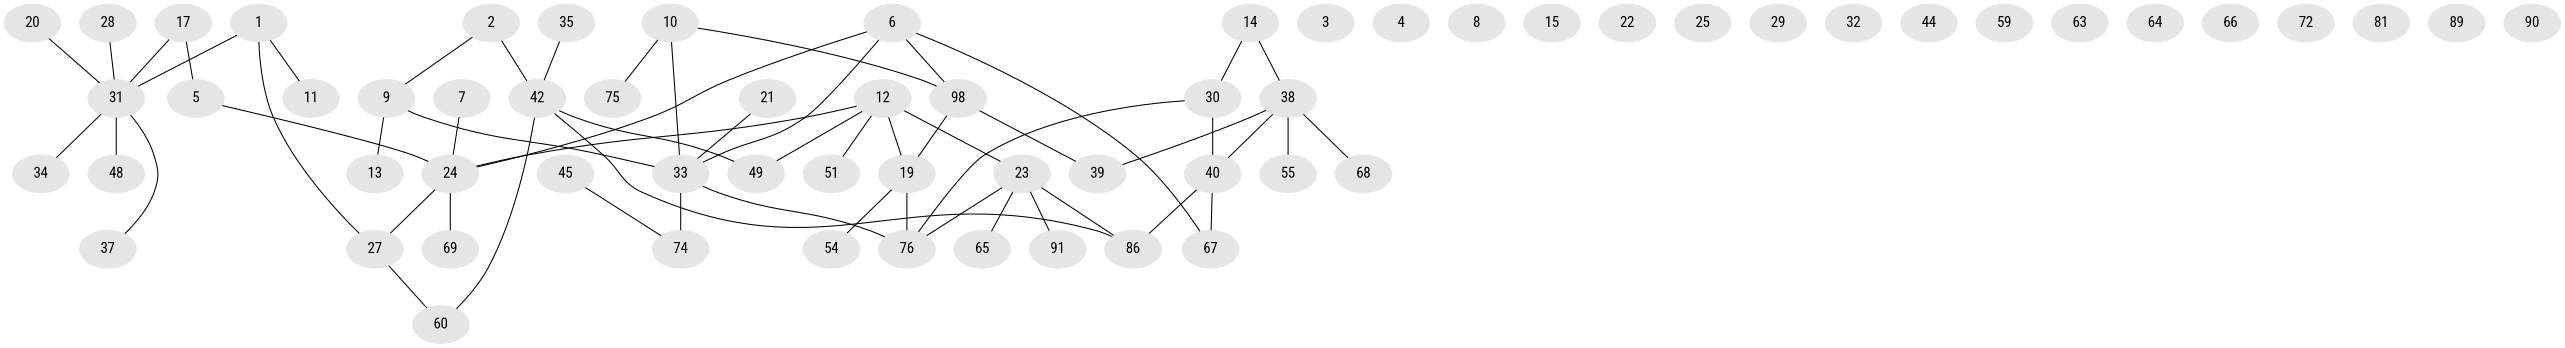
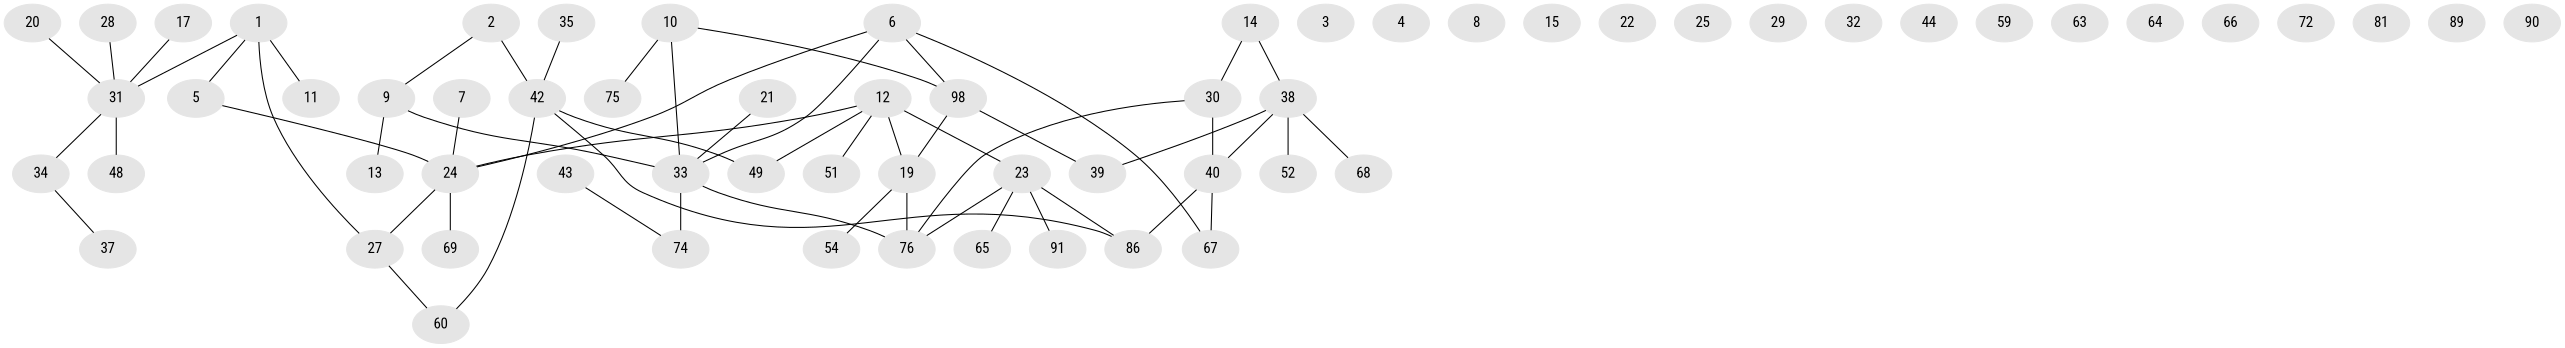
edge "17" -- "5": now "1" -- "5"
node "45": label "45" -> "43"
node "55": label "55" -> "52"
edge "31" -- "37": now "34" -- "37"
